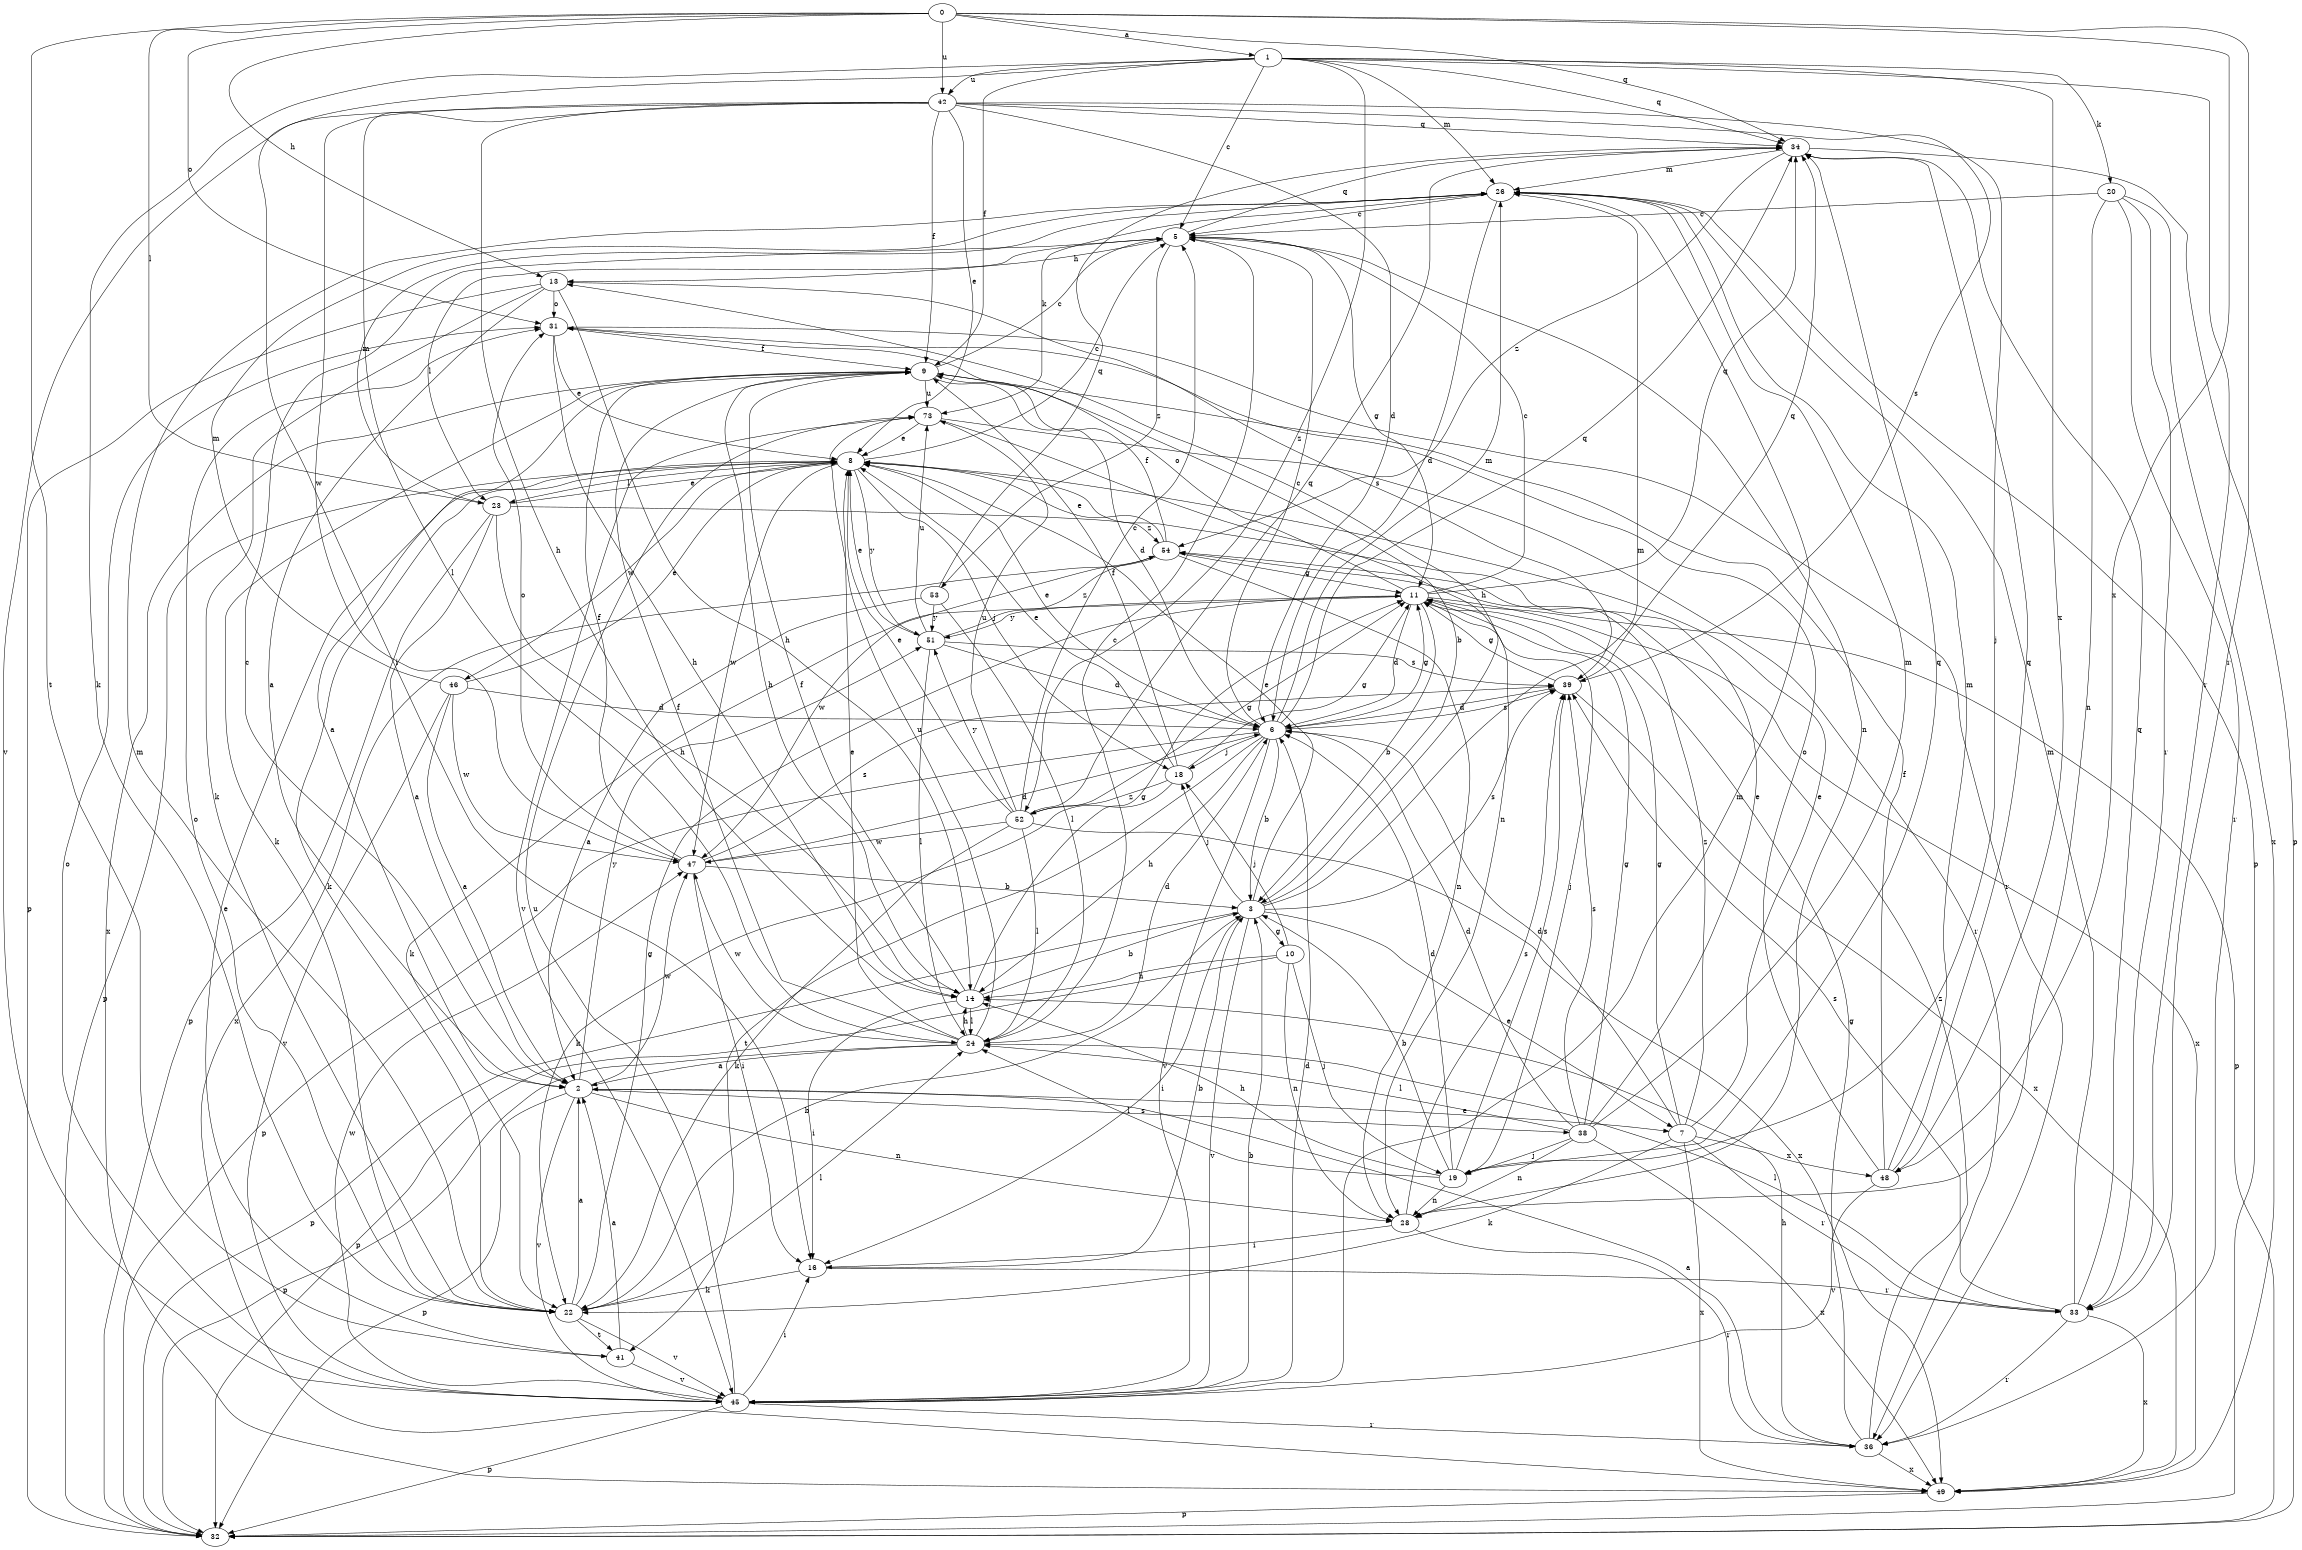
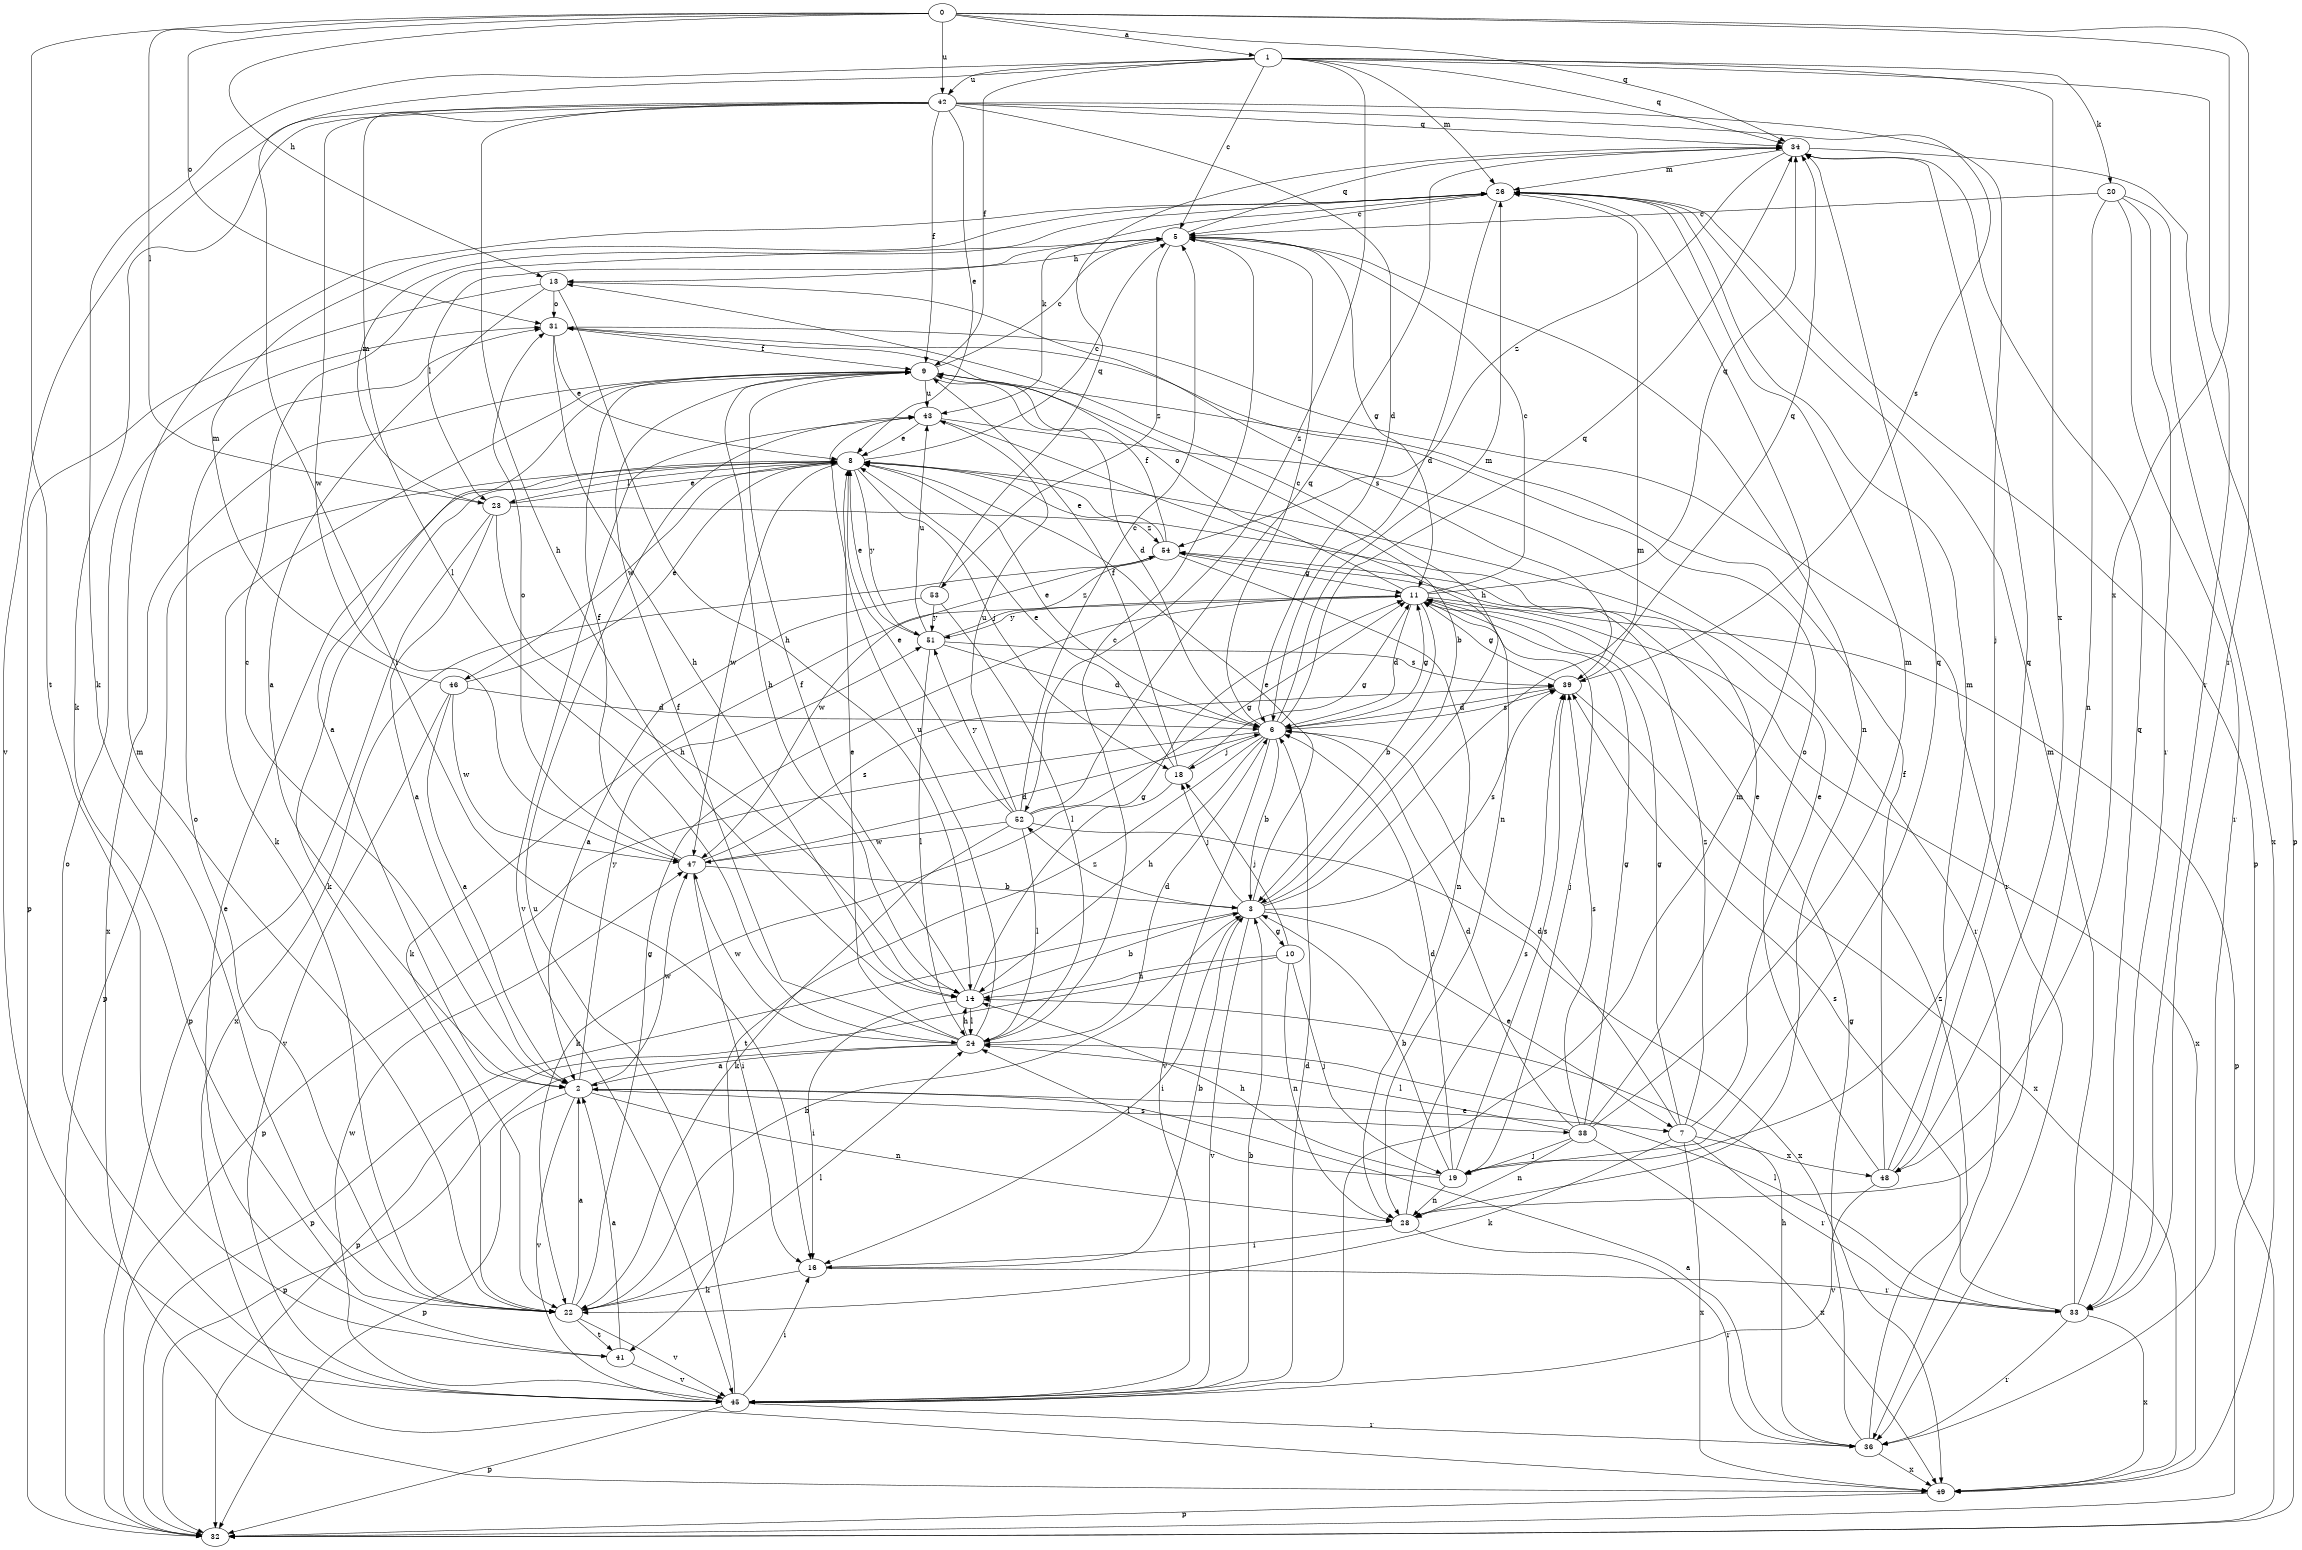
node "73": label "73" -> "43"
edge "13" -> "22": now "42" -> "22"
edge "18" -> "52": now "3" -> "52"
